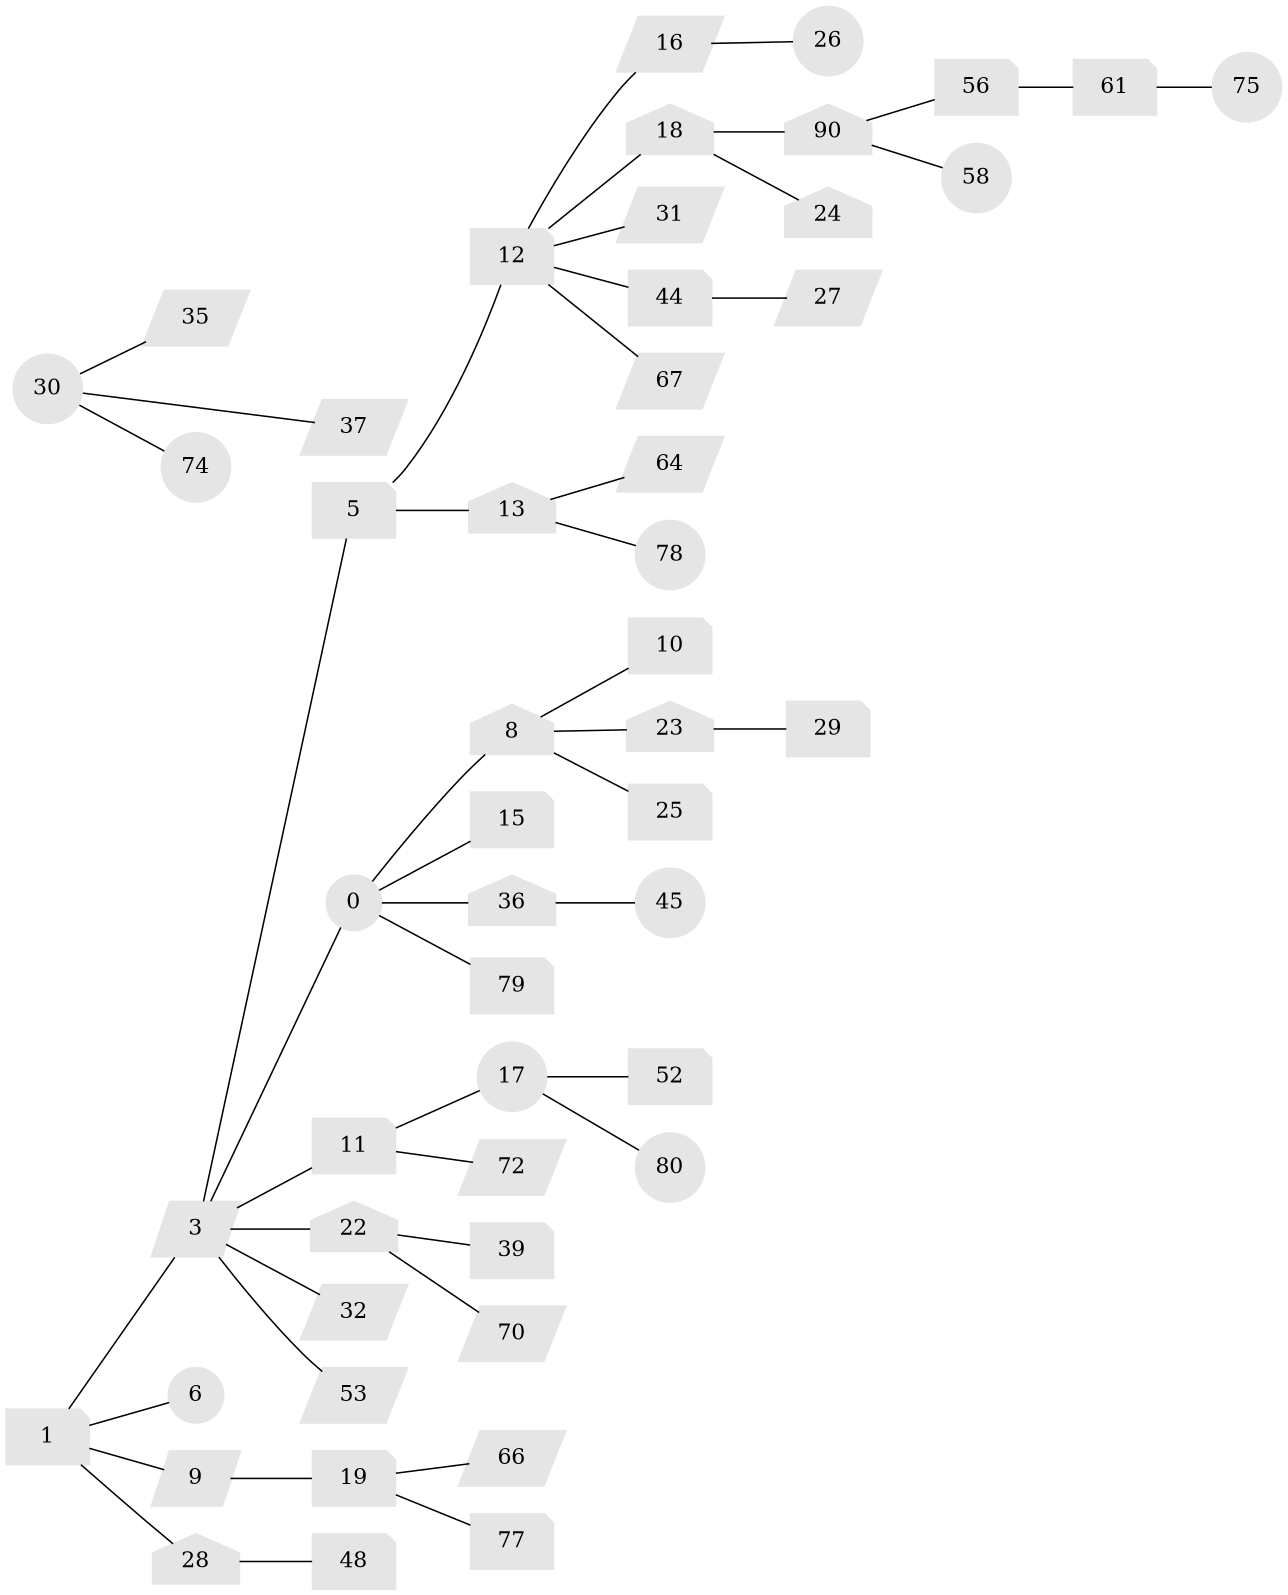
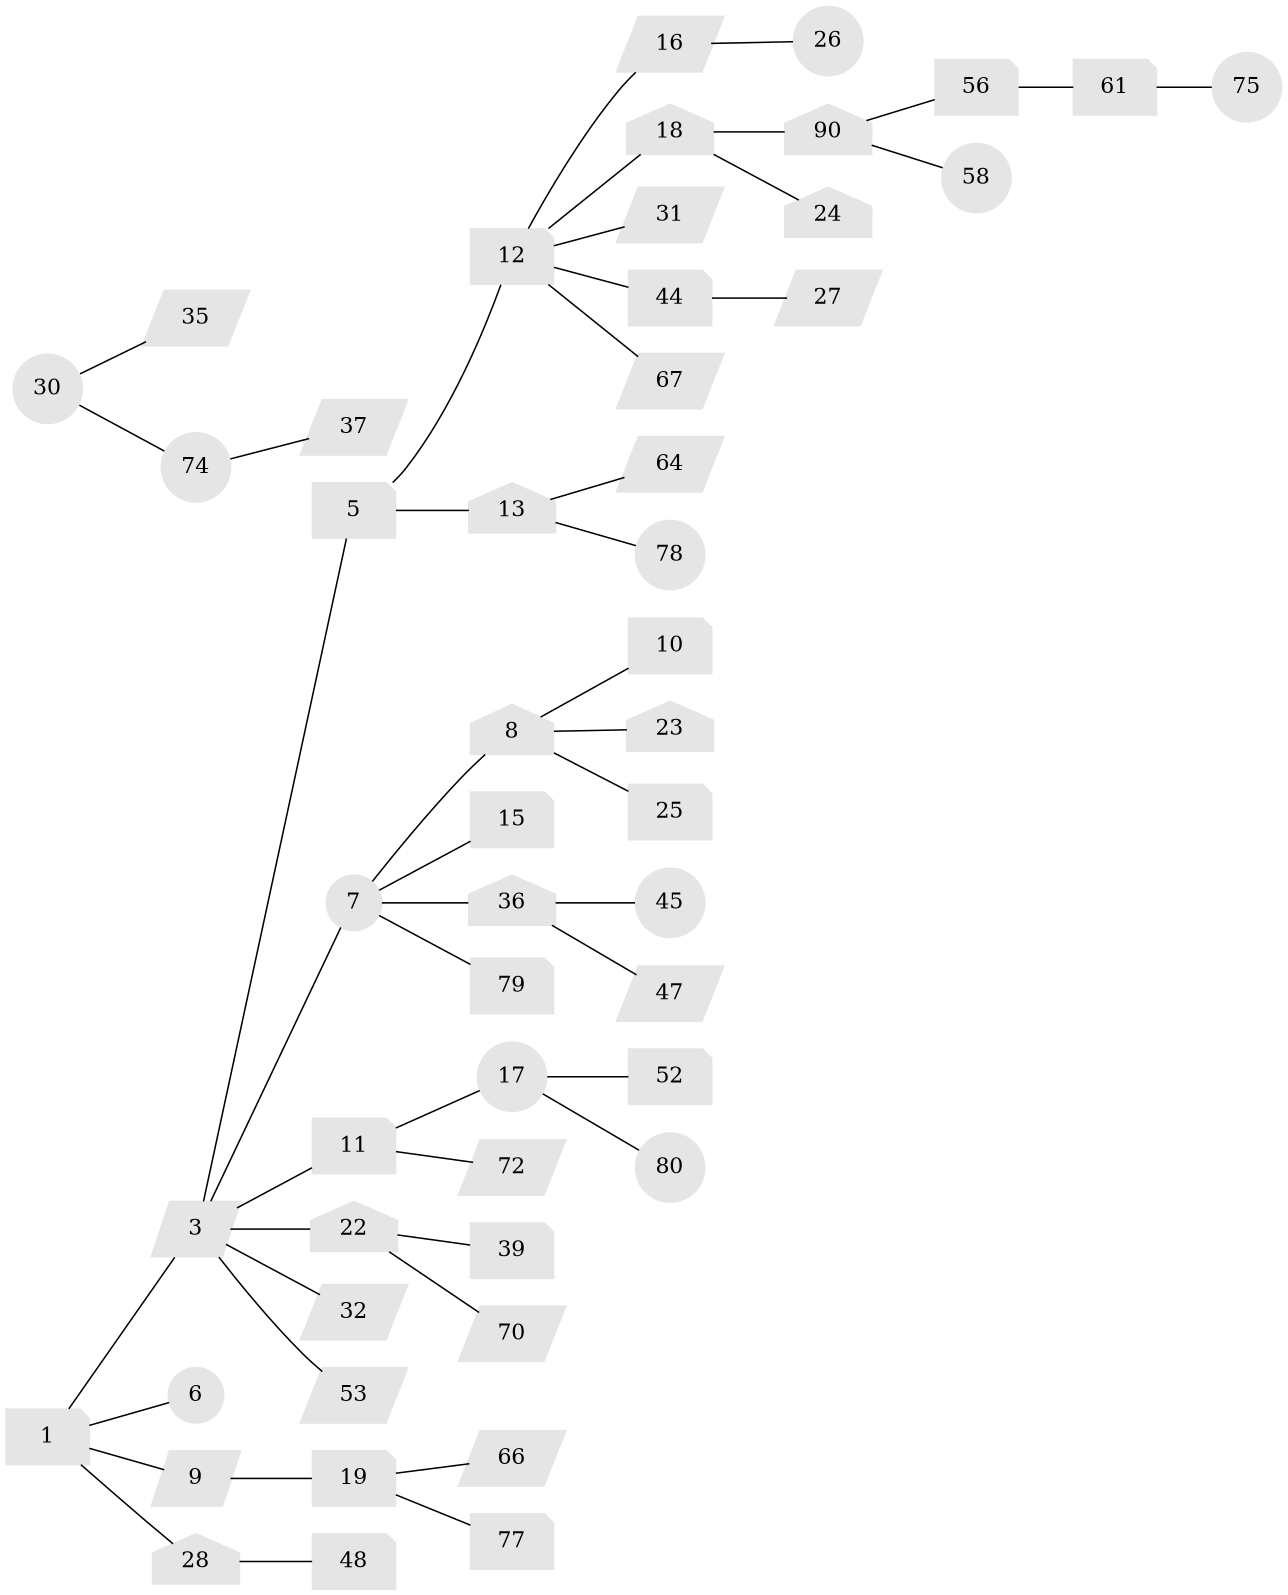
edge "30" -- "37": now "74" -- "37"
node "29": removed
node "0": label "0" -> "7"
node "47": added
